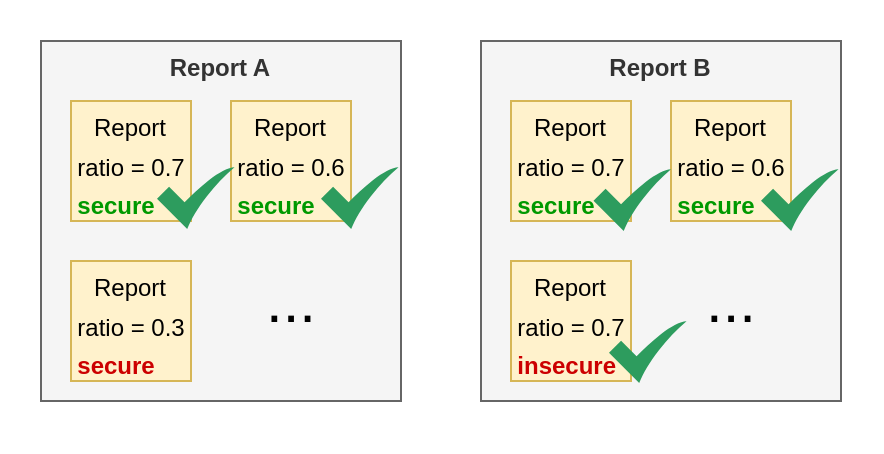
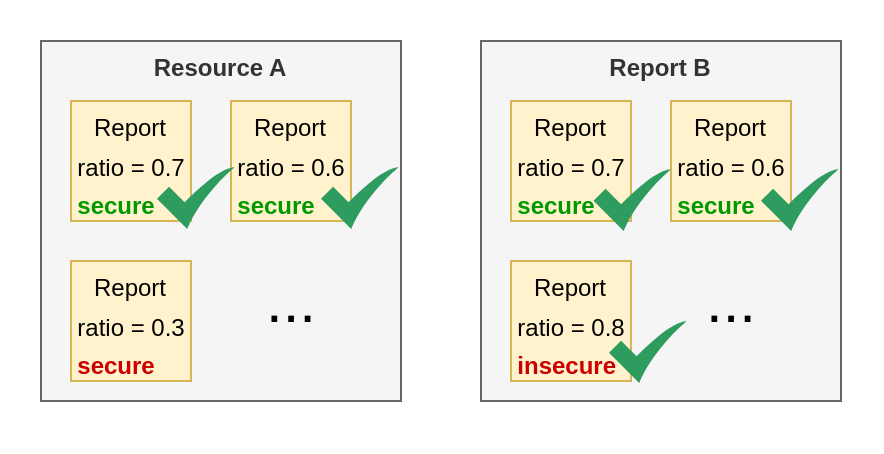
node "Report A": label "Report A" -> "Resource A"
node "ratio = 0.7 insecure": label "ratio = 0.7 insecure" -> "ratio = 0.8 insecure"
